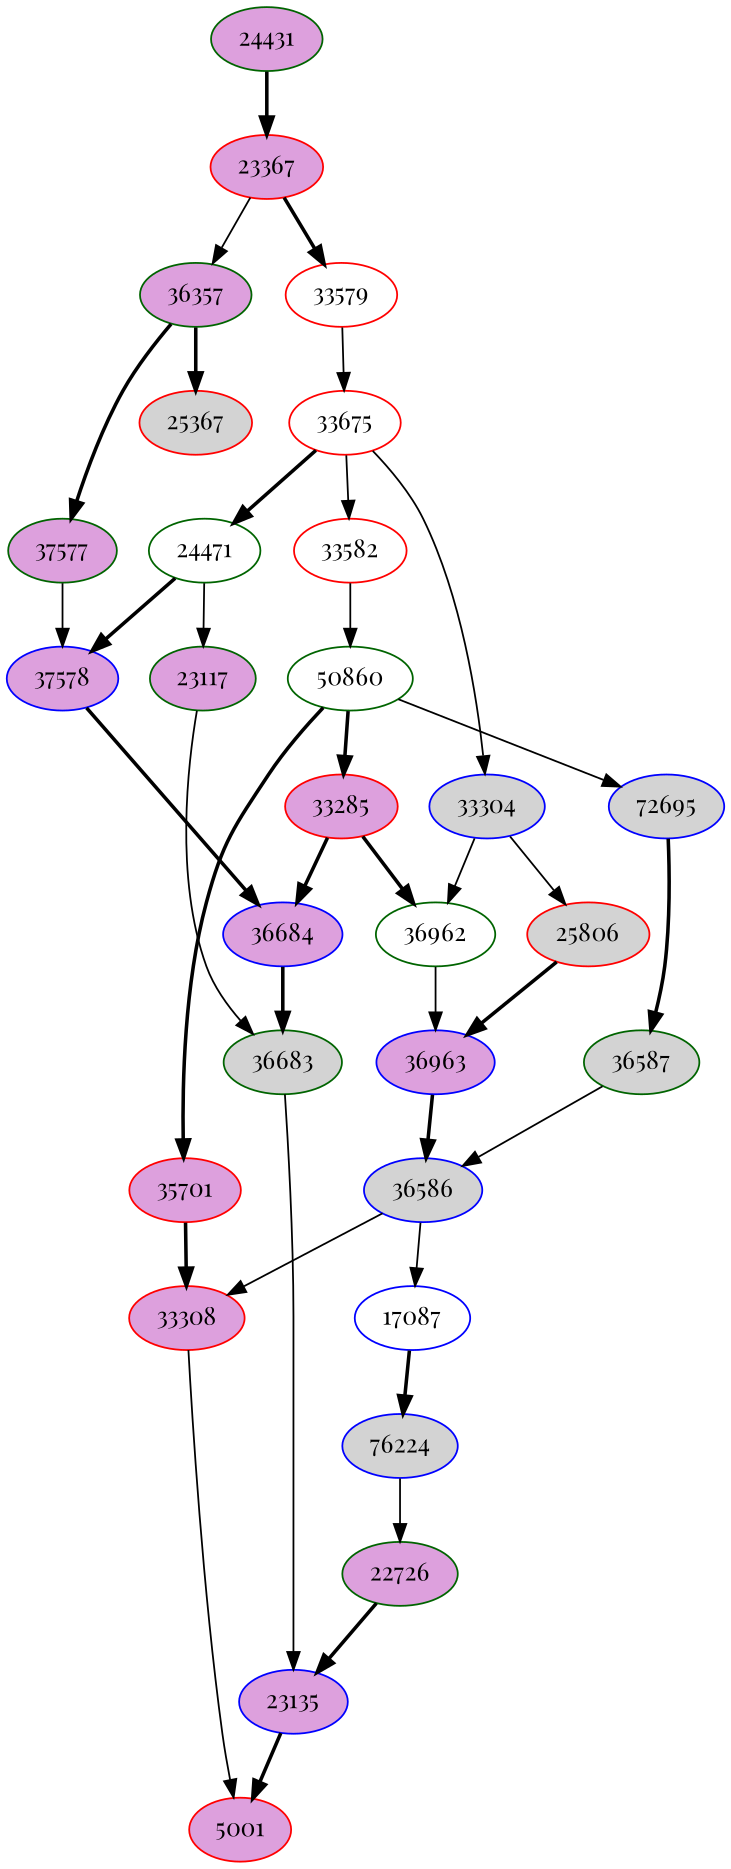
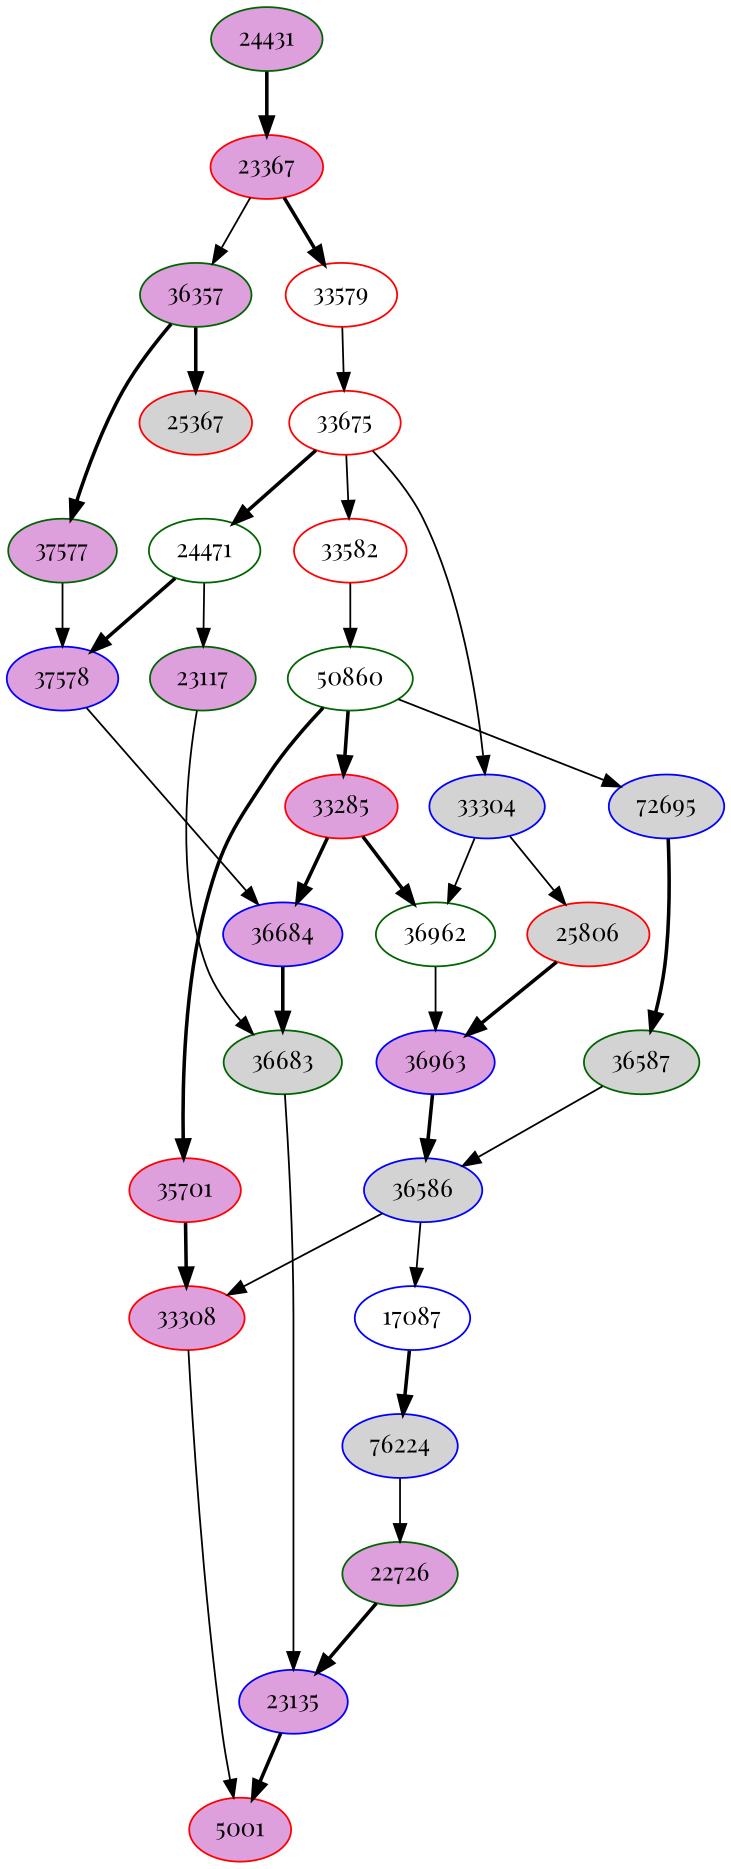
edge "37578" -> "36684": style bold -> solid
